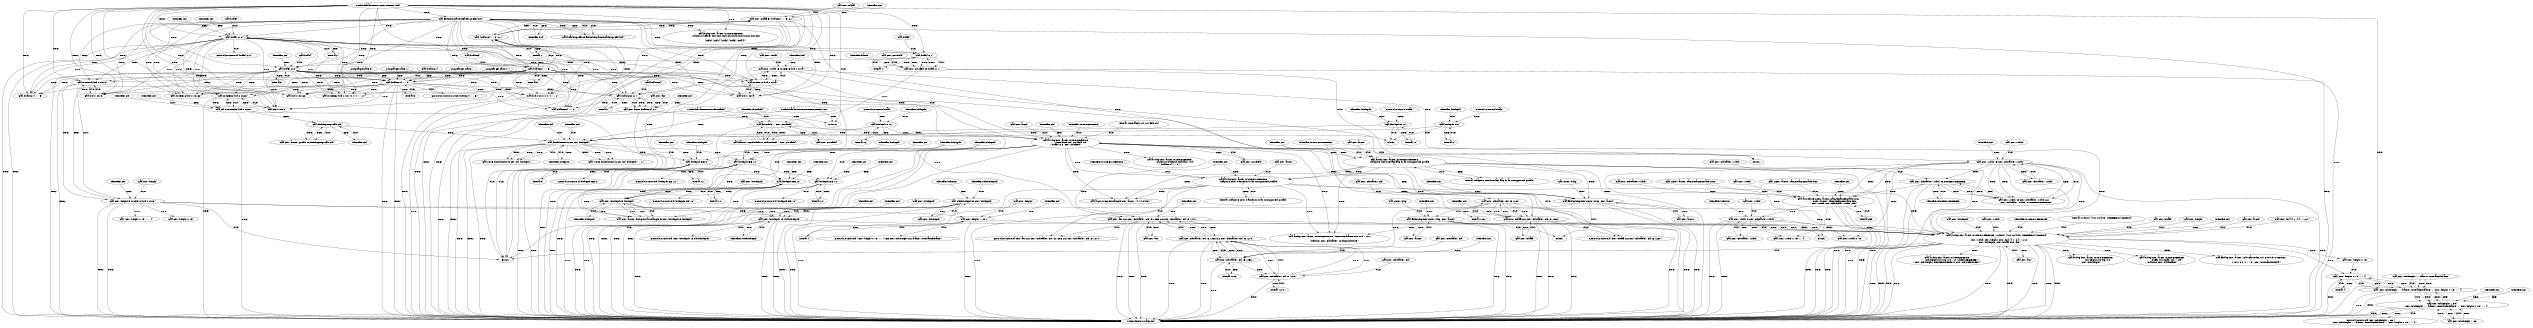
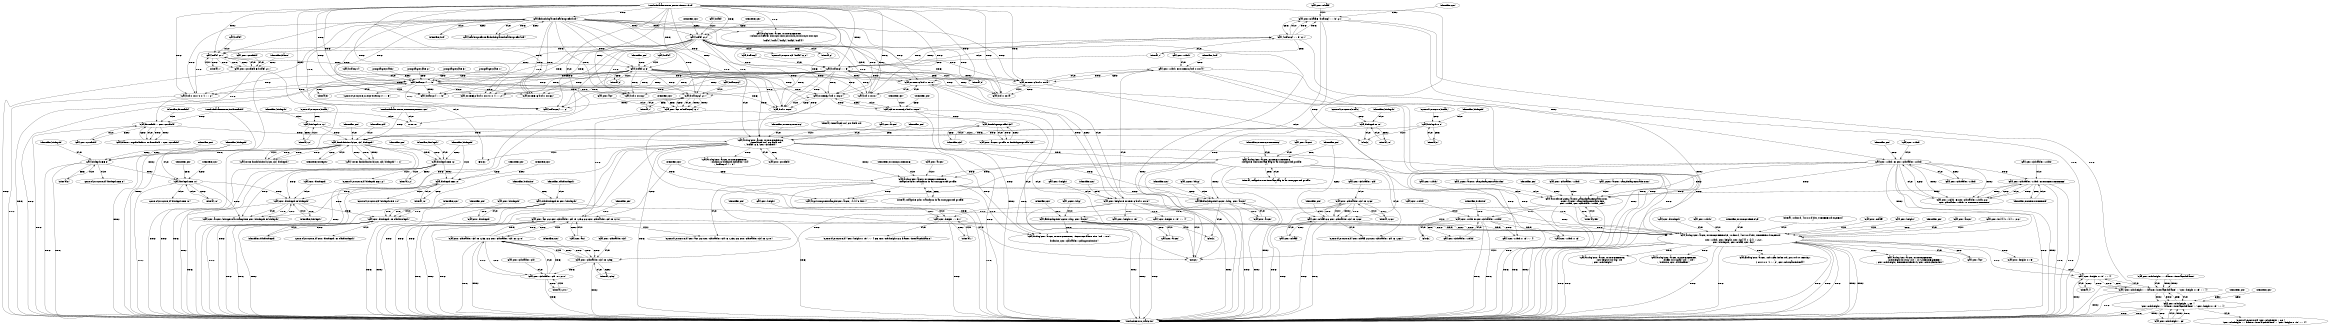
edge "(Literal,2)" -> "(Call,AV_RB32(buf + 0x170 + (i << 2)))": now "(Call,buf[0x6] >> 5)" -> "(Call,AV_RB32(buf + 0x170 + (i << 2)))"
